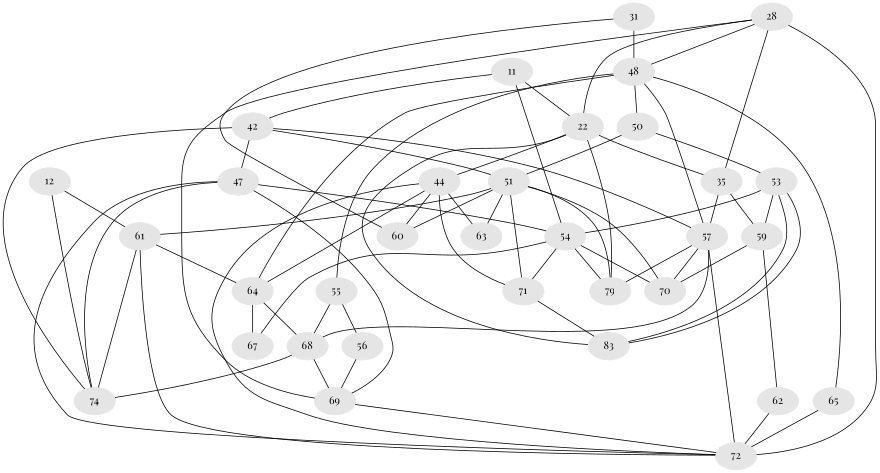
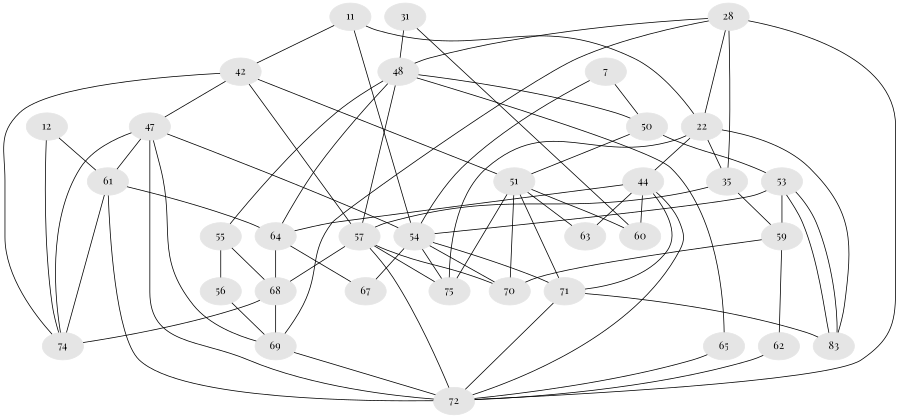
node "7": added
edge "51" -- "61": now "47" -- "61"
node "79": label "79" -> "75"
edge "71" -- "72": added
